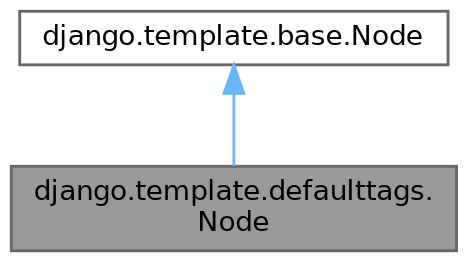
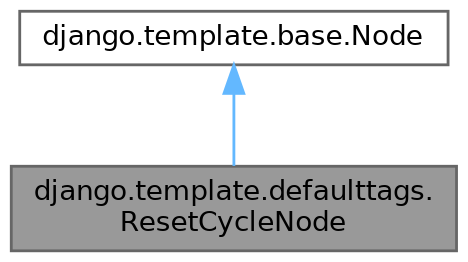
node "django.template.defaulttags. Node": label "django.template.defaulttags. Node" -> "django.template.defaulttags. ResetCycleNode"
